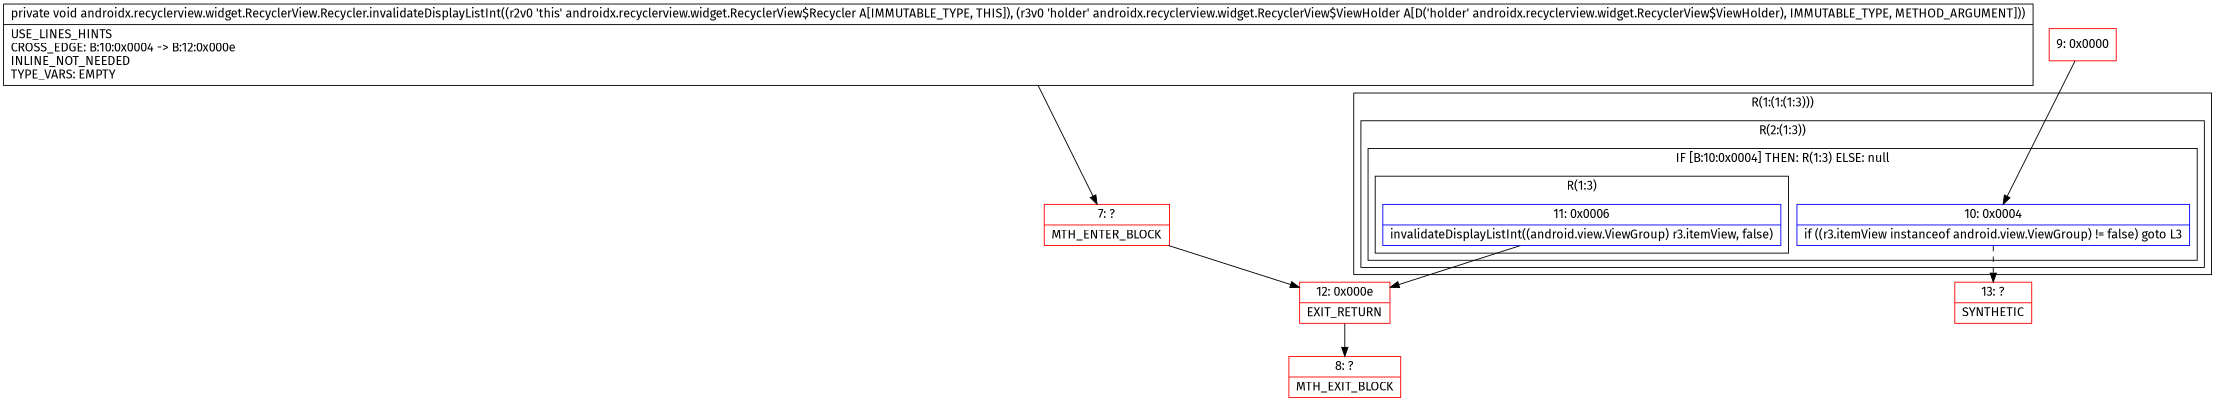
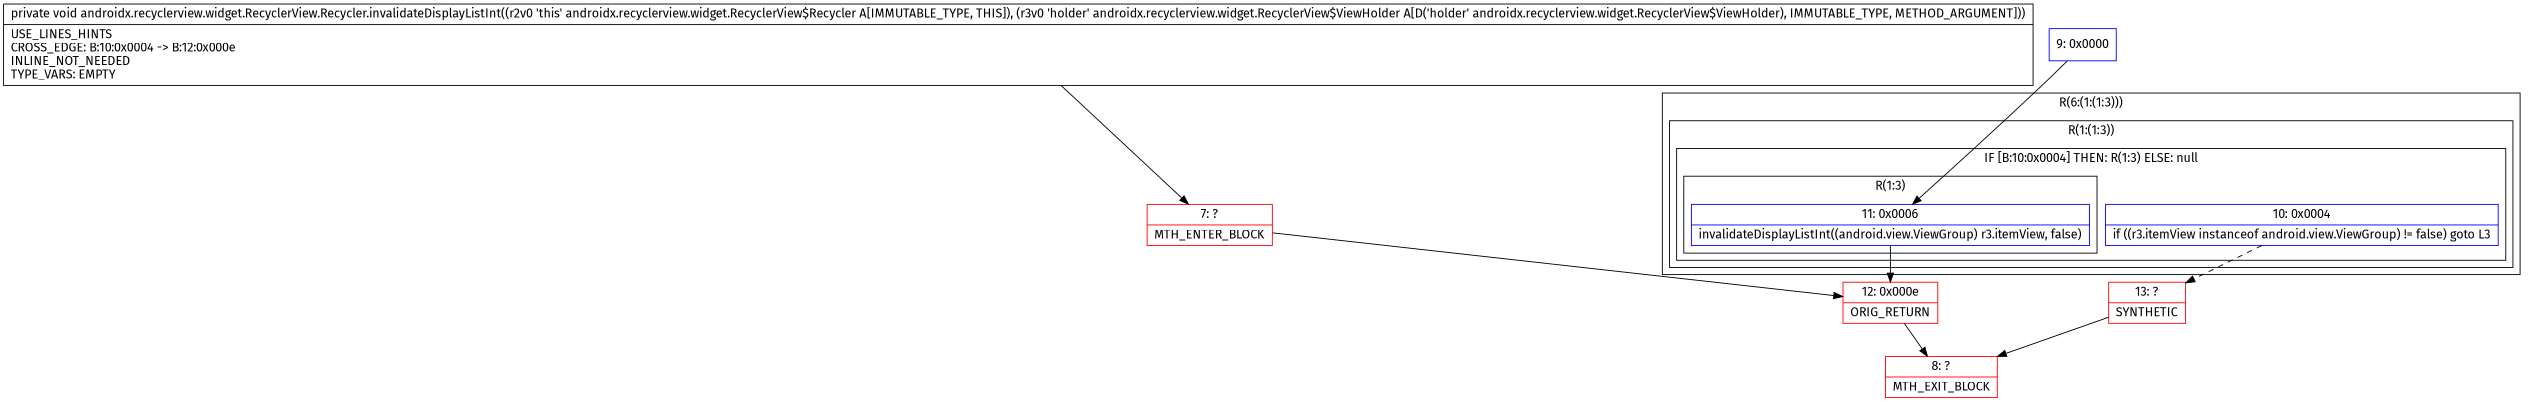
node "9: 0x0000": color red -> blue
cluster "R(1:(1:(1:3)))": label "R(1:(1:(1:3)))" -> "R(6:(1:(1:3)))"
edge "9: 0x0000" -> "10: 0x0004": now "9: 0x0000" -> "11: 0x0006"
cluster "R(2:(1:3))": label "R(2:(1:3))" -> "R(1:(1:3))"
node "12: 0x000e": text "EXIT_RETURN" -> "ORIG_RETURN"
edge "13: ?" -> "8: ?": added
